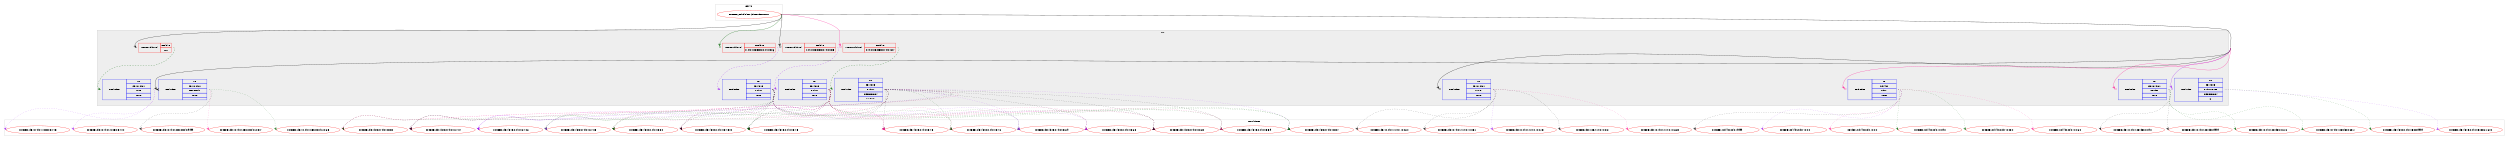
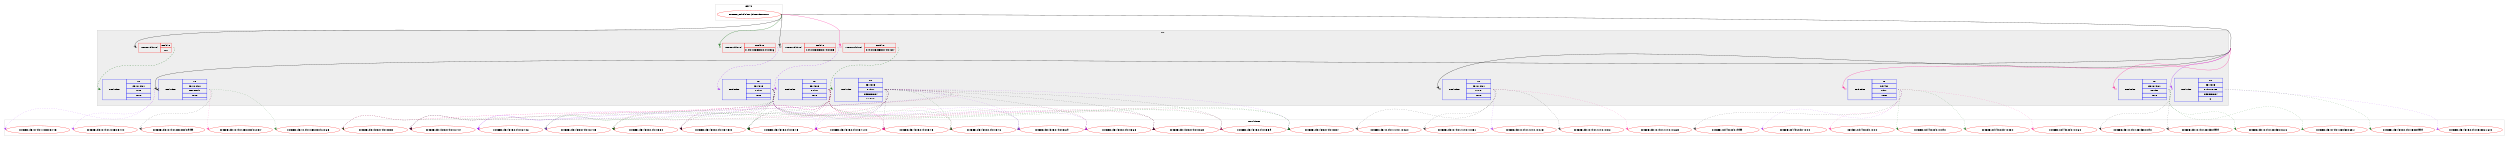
node "portage://dev-lang/python-3.7.4-r1": added
node "portage://dev-use/numpy-1.8.2": label "portage://dev-use/numpy-1.8.2" -> "portage://dev-python/numpy-1.8.2"
